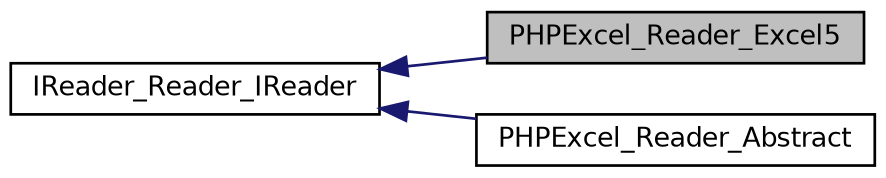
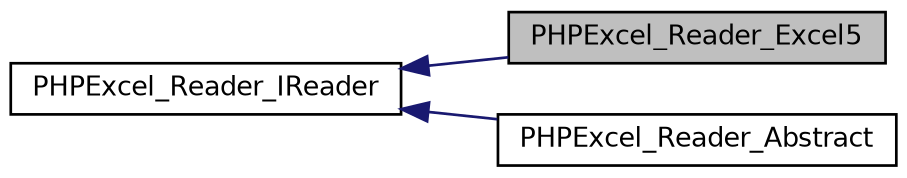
node "IReader_Reader_IReader": label "IReader_Reader_IReader" -> "PHPExcel_Reader_IReader"
